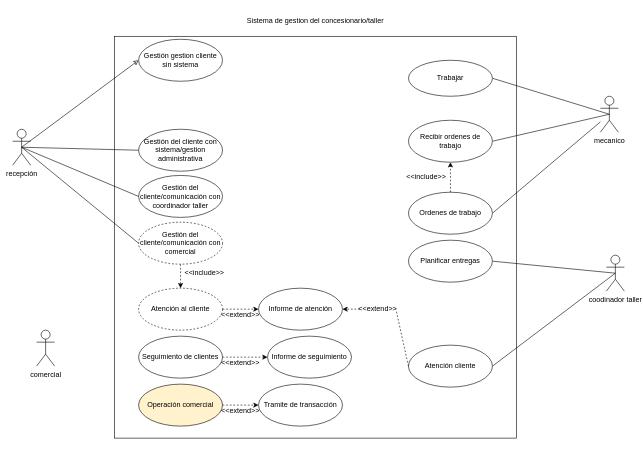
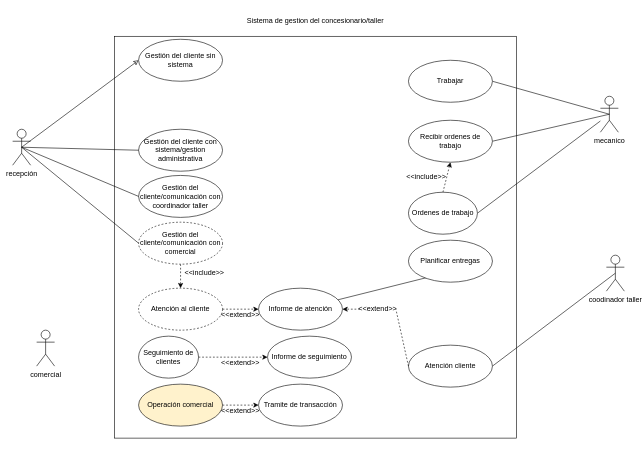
node "Gestión gestion cliente sin sistema": label "Gestión gestion cliente sin sistema" -> "Gestión del cliente sin sistema"
node "Trabajar": size 84x36 -> 84x42
node "Ordenes de trabajo": size 84x42 -> 69x42
edge "Planificar entregas" -- "coodinador taller": now "Planificar entregas" -- "Informe de atención"
node "Seguimiento de clientes": size 84x42 -> 60x42
